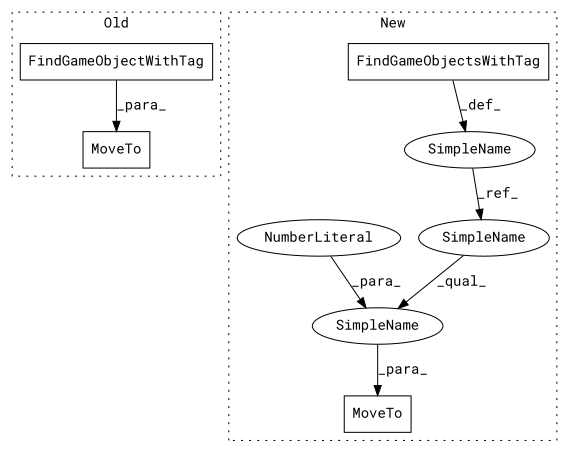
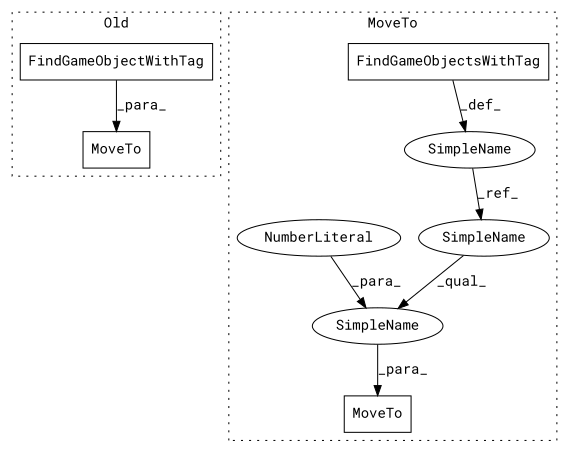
cluster "New": label "New" -> "MoveTo"
